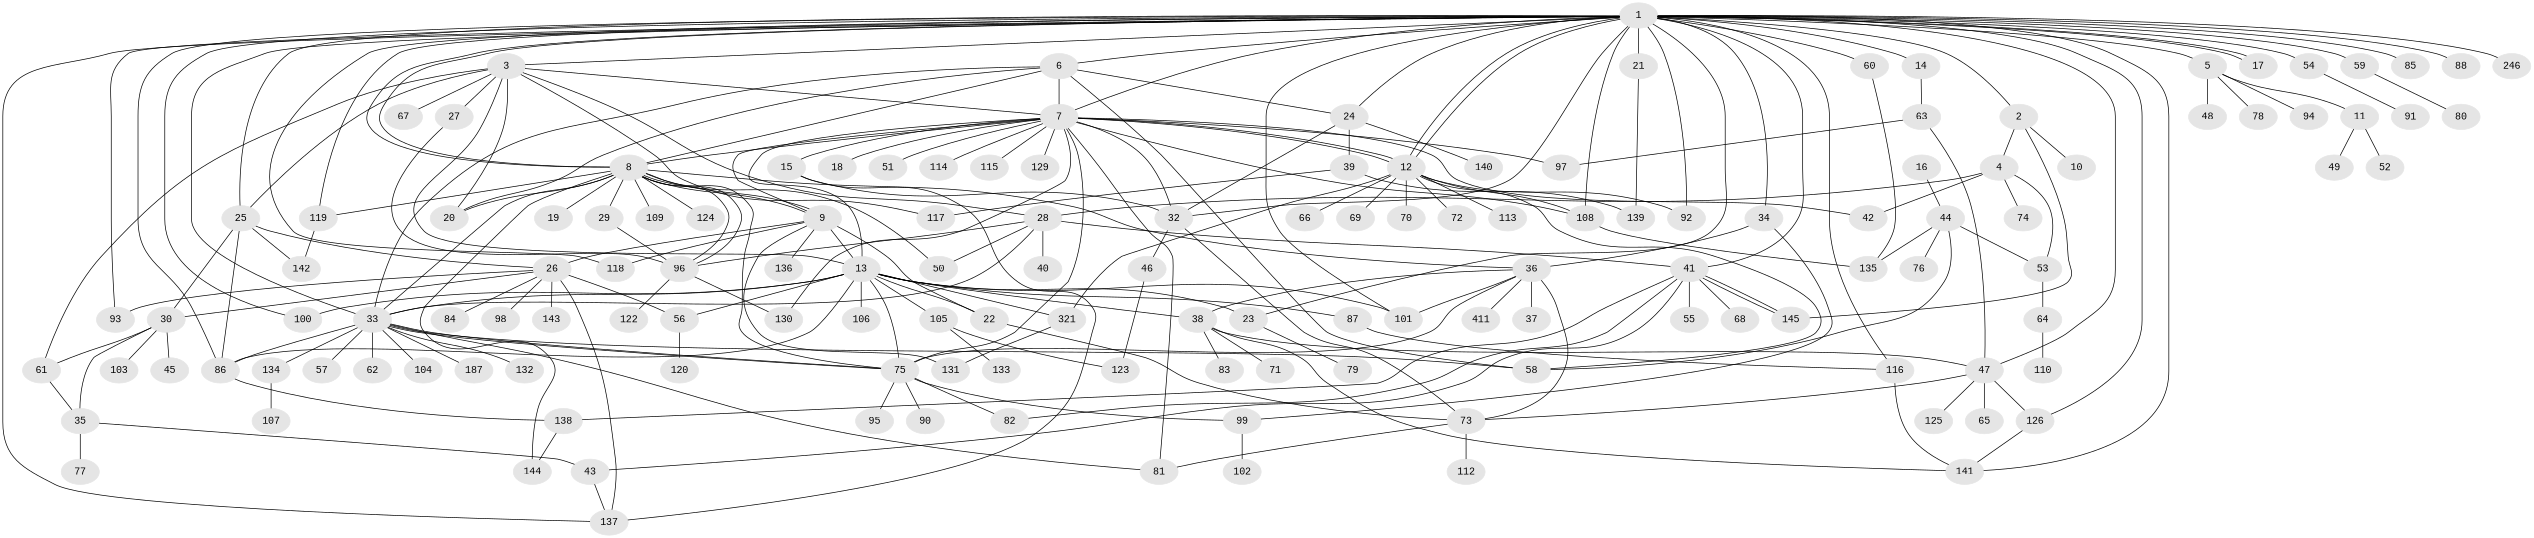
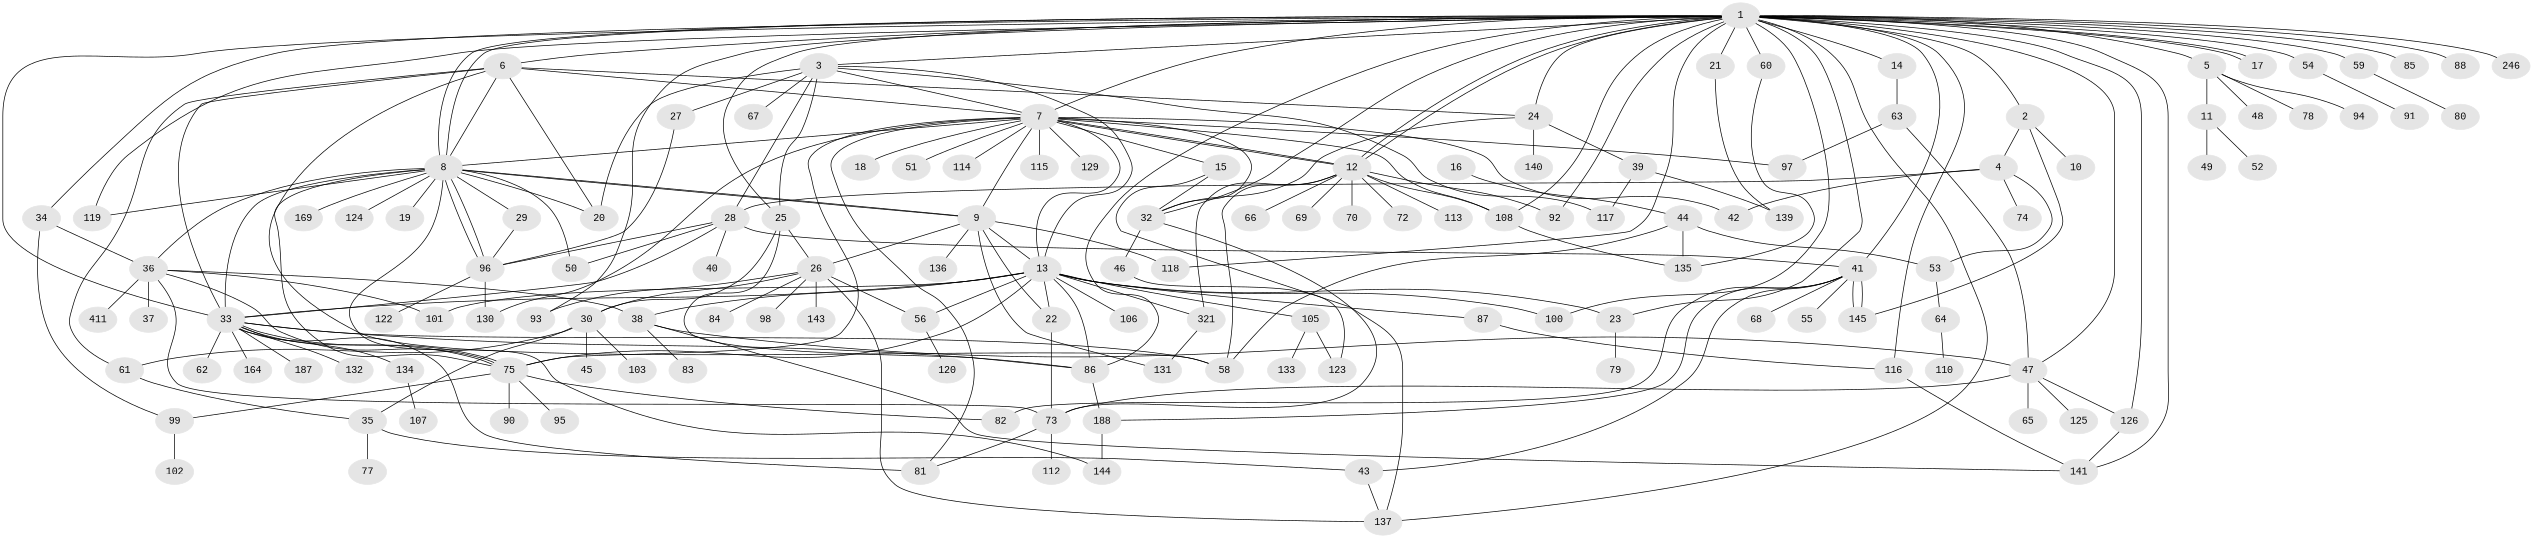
edge "1" -- "101": removed
edge "3" -- "61": now "6" -- "61"
node "109": label "109" -> "169"
node "142": removed
node "76": removed
node "57": removed
node "104": label "104" -> "164"
node "71": removed
node "138": label "138" -> "188"
